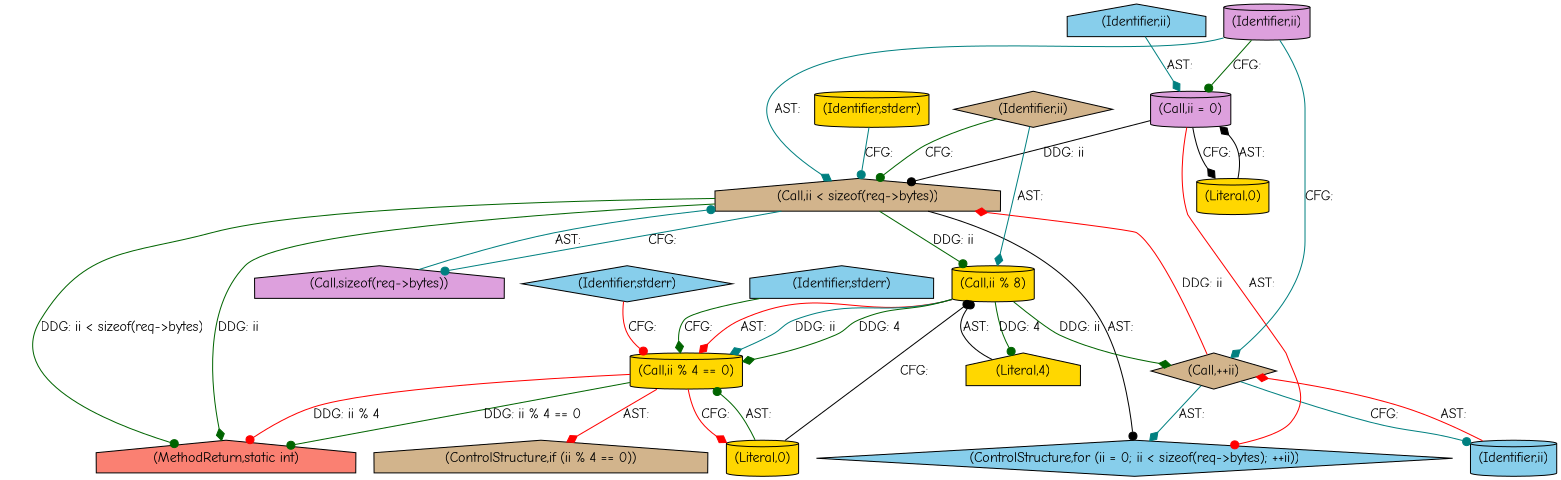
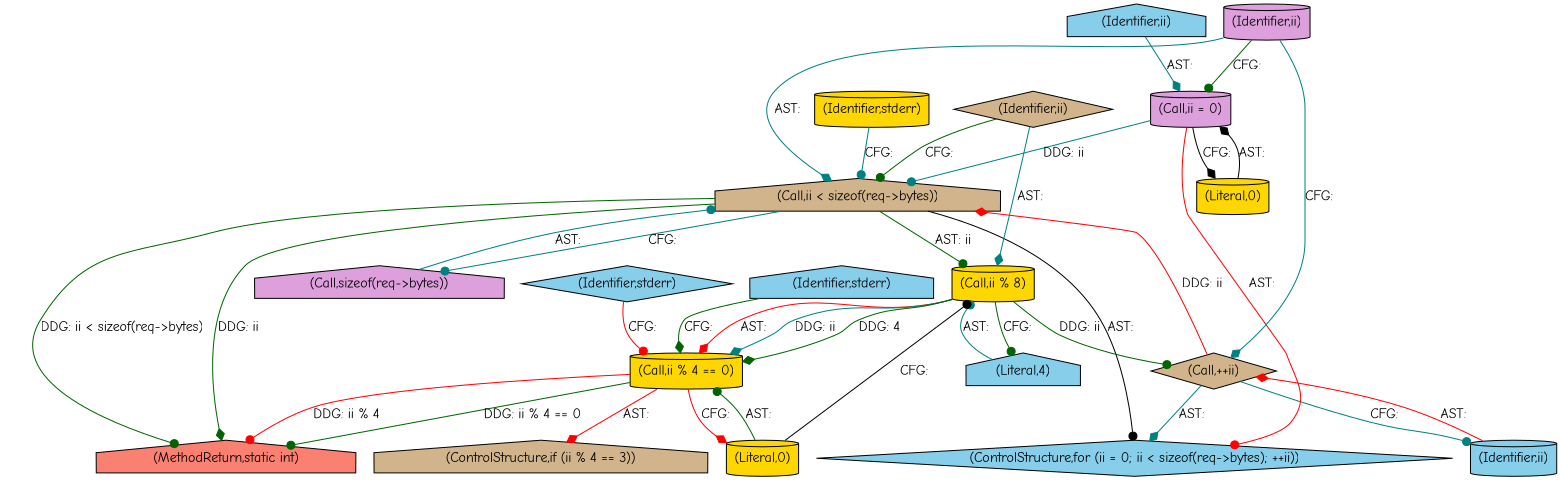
edge "(Call,ii = 0)" -> "(Call,ii < sizeof(req->bytes))": color black -> teal
edge "(Call,ii < sizeof(req->bytes))" -> "(Call,ii % 8)": label "DDG: ii" -> "AST: ii"
edge "(Call,ii % 8)" -> "(Literal,4)": label "DDG: 4" -> "CFG: "
edge "(Literal,4)" -> "(Call,ii % 8)": color black -> teal
edge "(Call,ii % 8)" -> "(Call,++ii)": arrowhead diamond -> dot
node "(Literal,4)": fillcolor gold -> skyblue
node "(ControlStructure,if (ii % 4 == 0))": label "(ControlStructure,if (ii % 4 == 0))" -> "(ControlStructure,if (ii % 4 == 3))"
